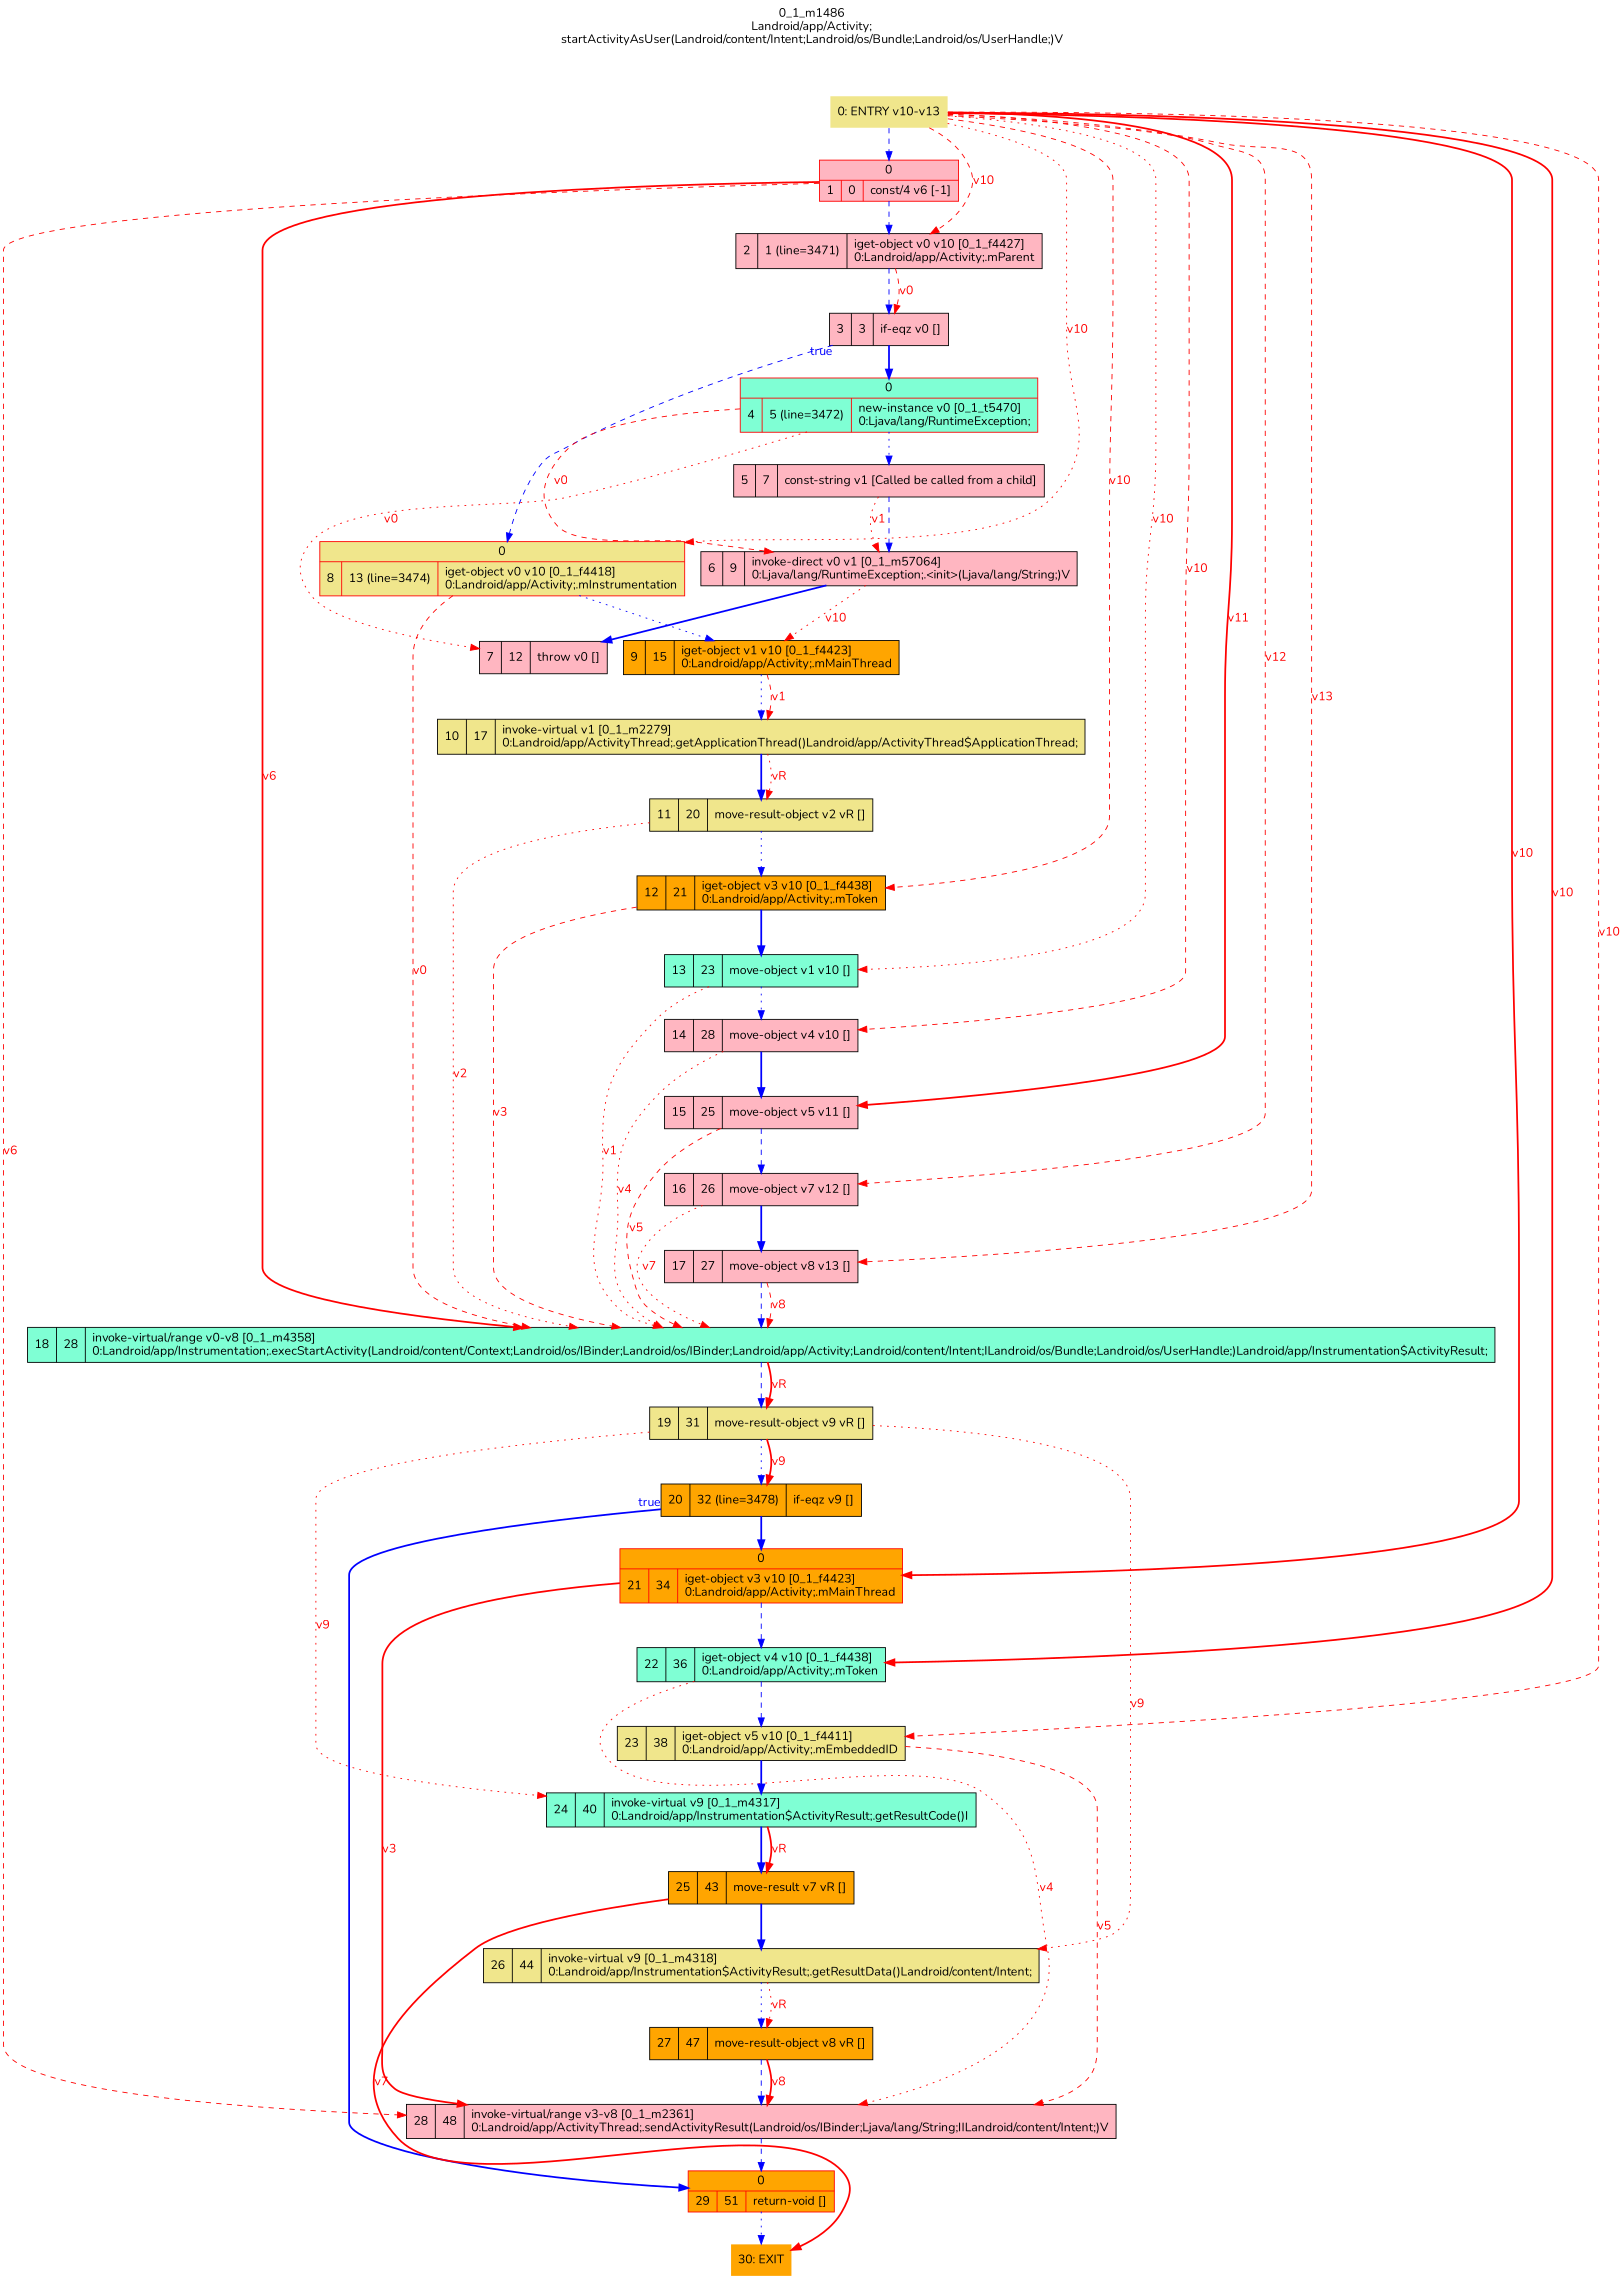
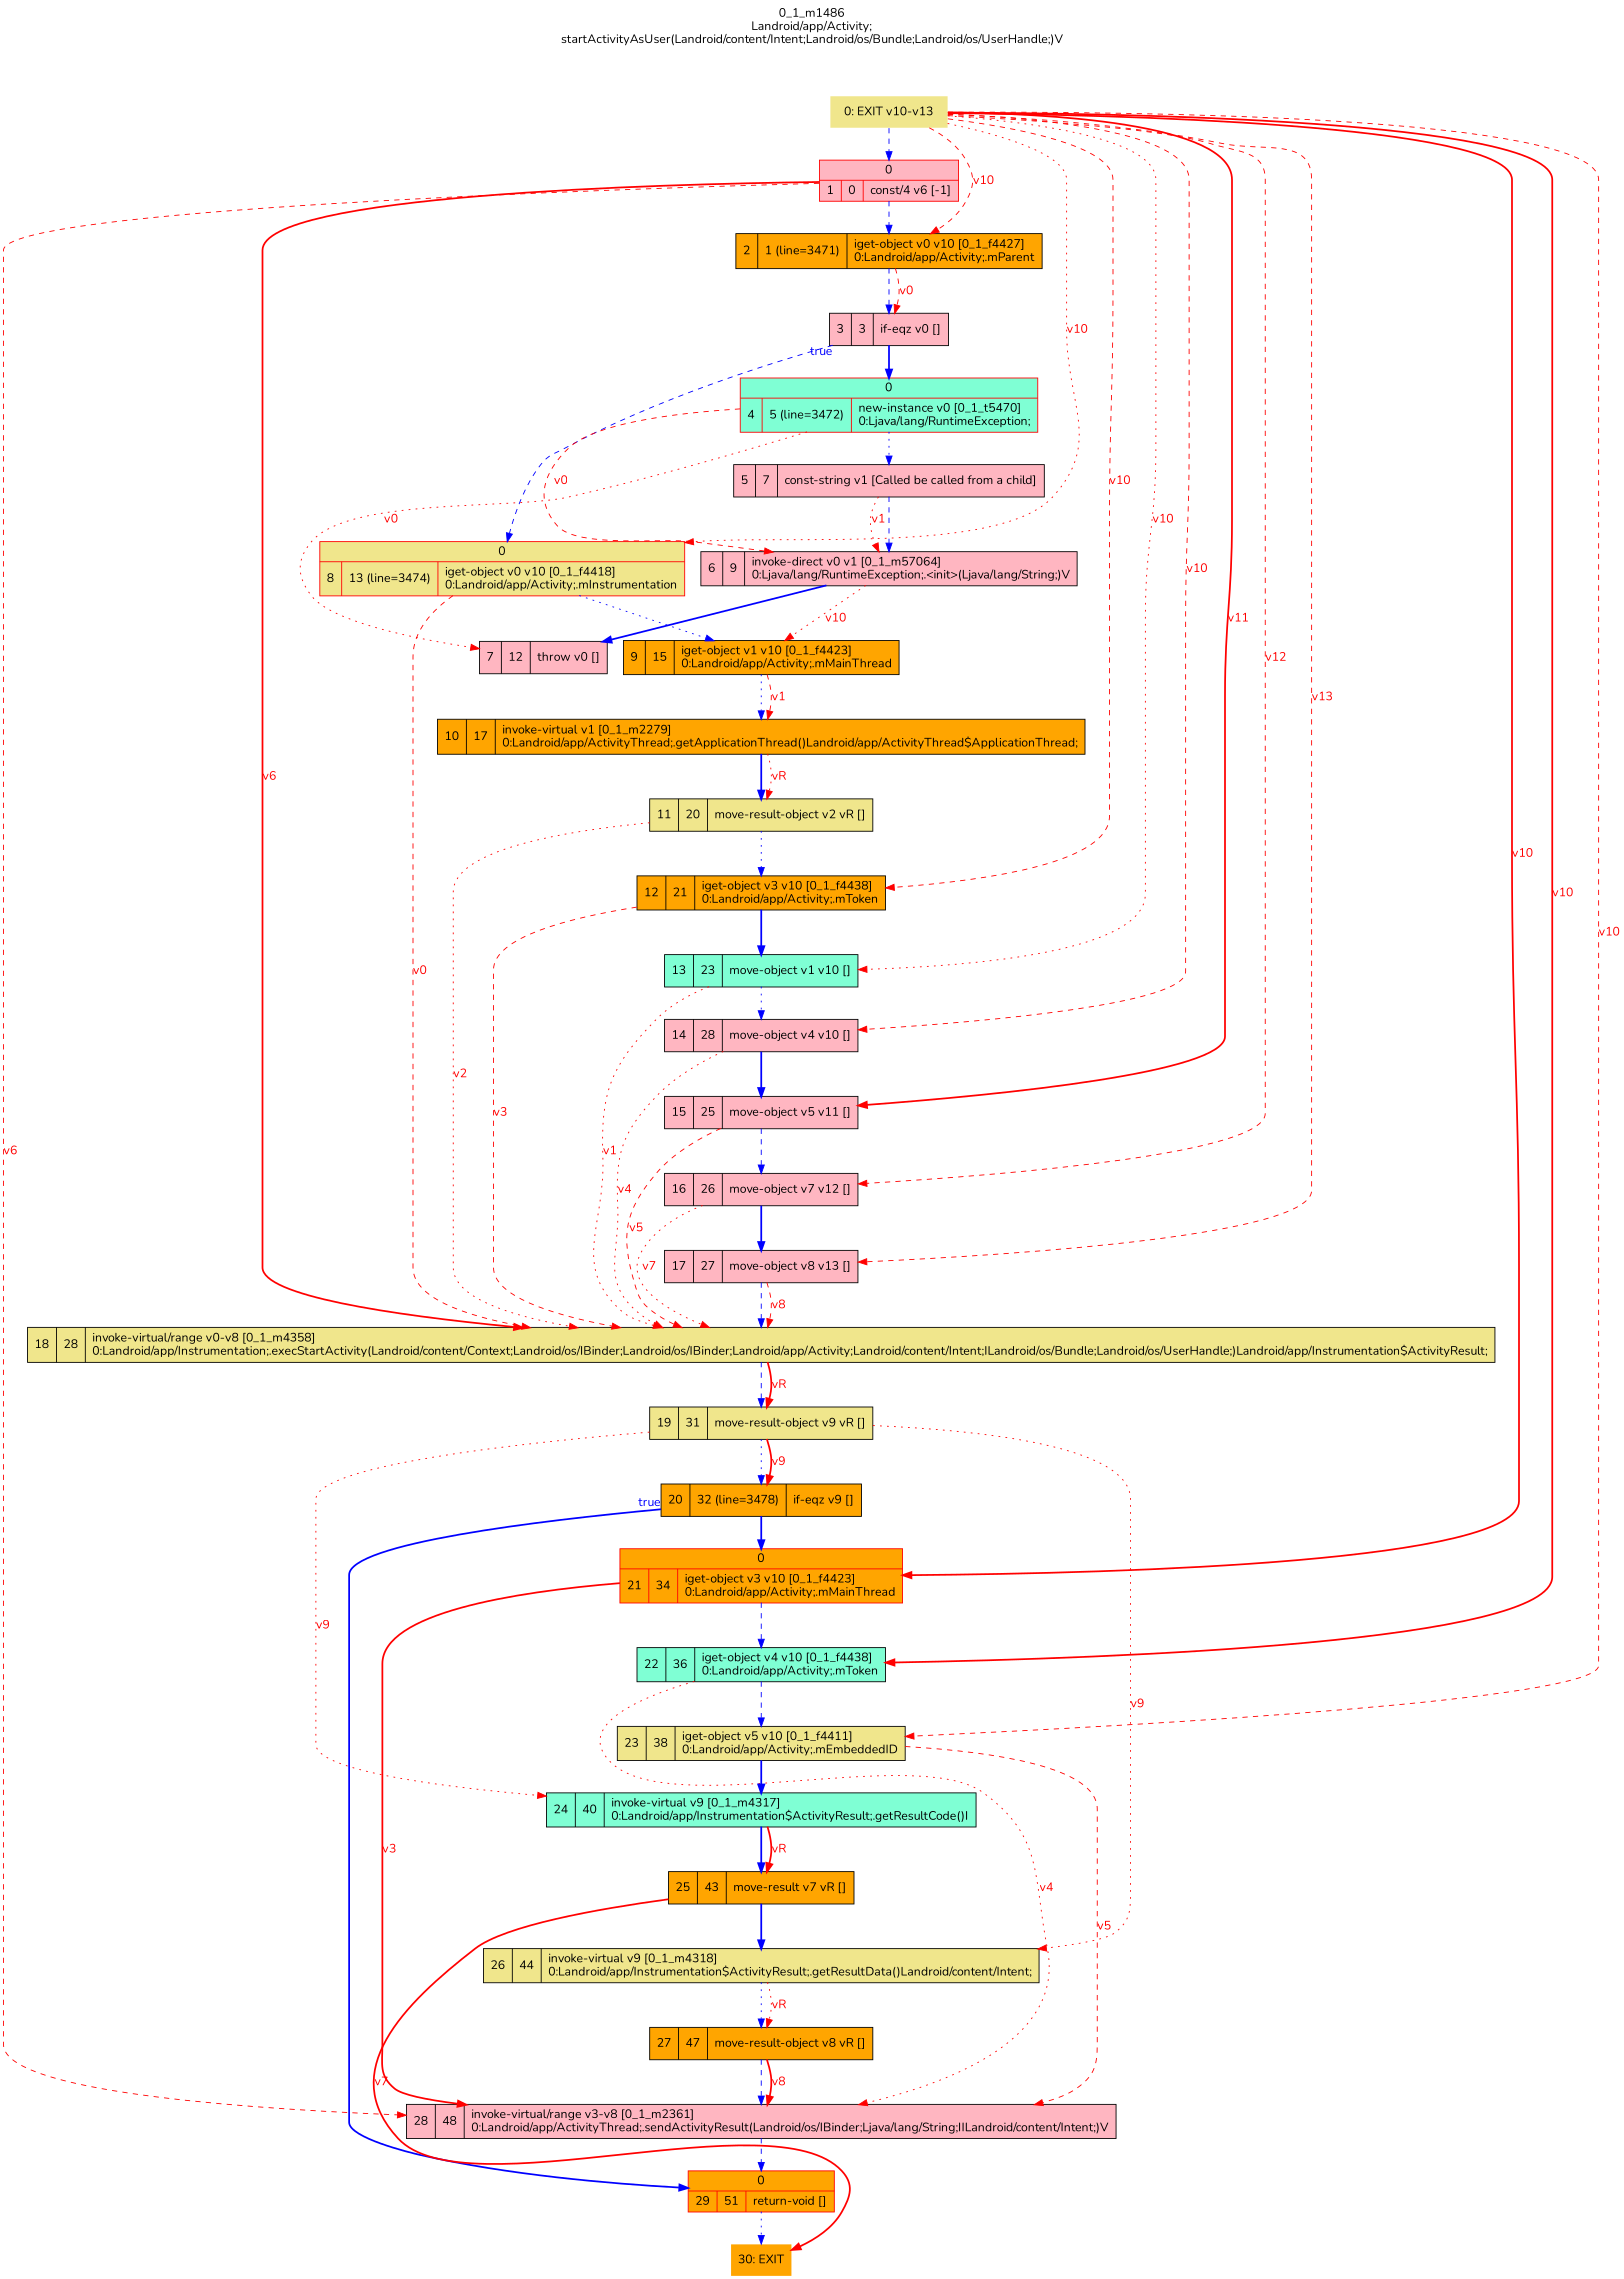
node "0: ENTRY v10-v13": label "0: ENTRY v10-v13" -> "0: EXIT v10-v13"
node "2": fillcolor lightpink -> orange
node "10": fillcolor khaki -> orange
node "18": fillcolor aquamarine -> khaki
